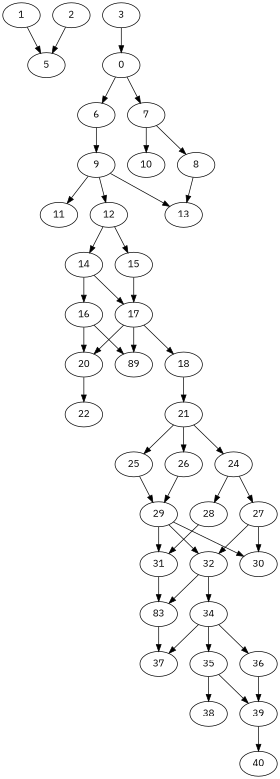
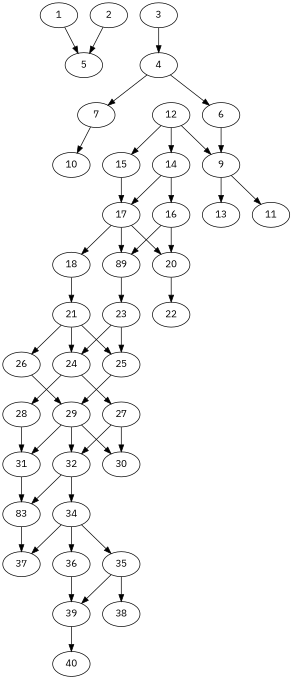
node "0": label "0" -> "4"
node "8": removed
edge "9" -> "12": reversed
node "23": added
